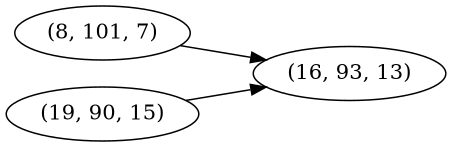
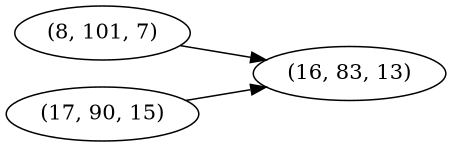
node "(16, 93, 13)": label "(16, 93, 13)" -> "(16, 83, 13)"
node "(19, 90, 15)": label "(19, 90, 15)" -> "(17, 90, 15)"
